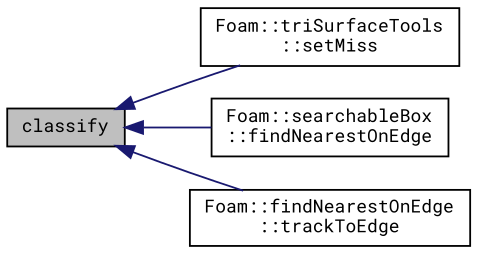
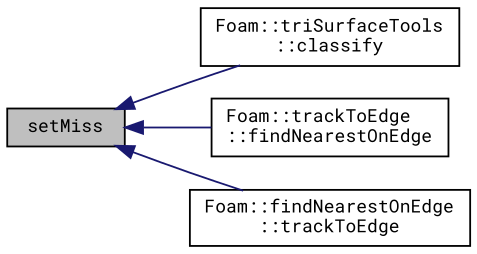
node "Foam::triSurfaceTools ::setMiss": label "Foam::triSurfaceTools ::setMiss" -> "Foam::triSurfaceTools ::classify"
node "classify": label "classify" -> "setMiss"
node "Foam::searchableBox ::findNearestOnEdge": label "Foam::searchableBox ::findNearestOnEdge" -> "Foam::trackToEdge ::findNearestOnEdge"
